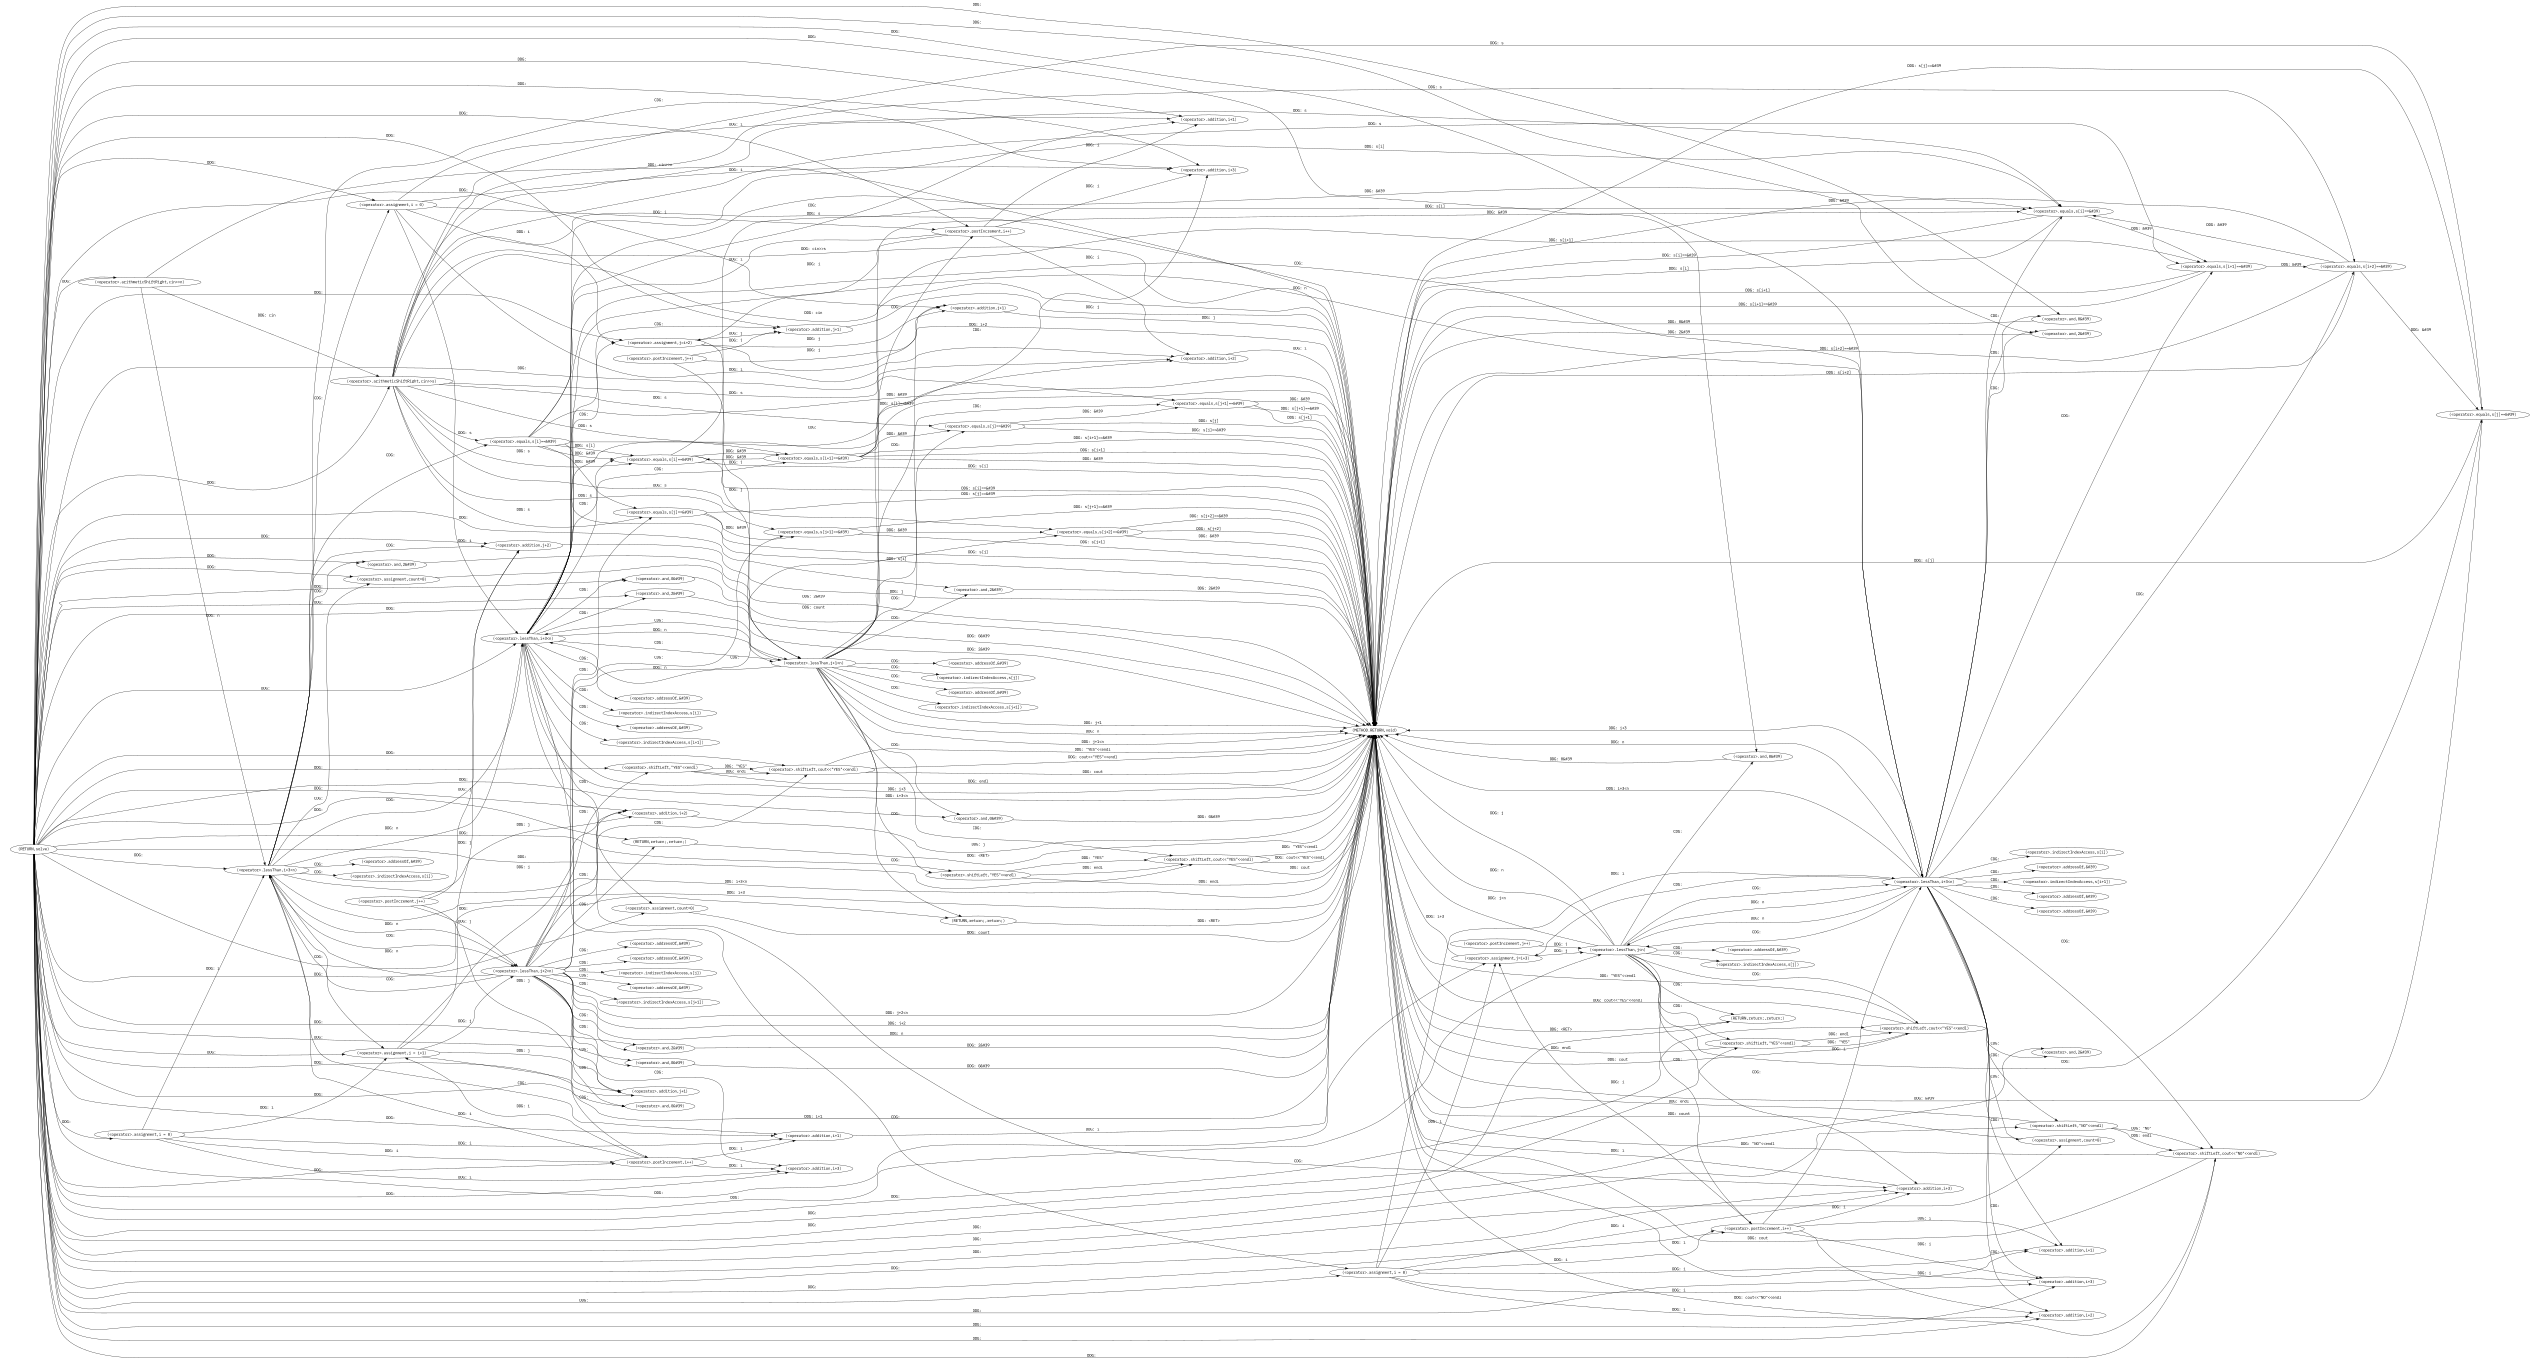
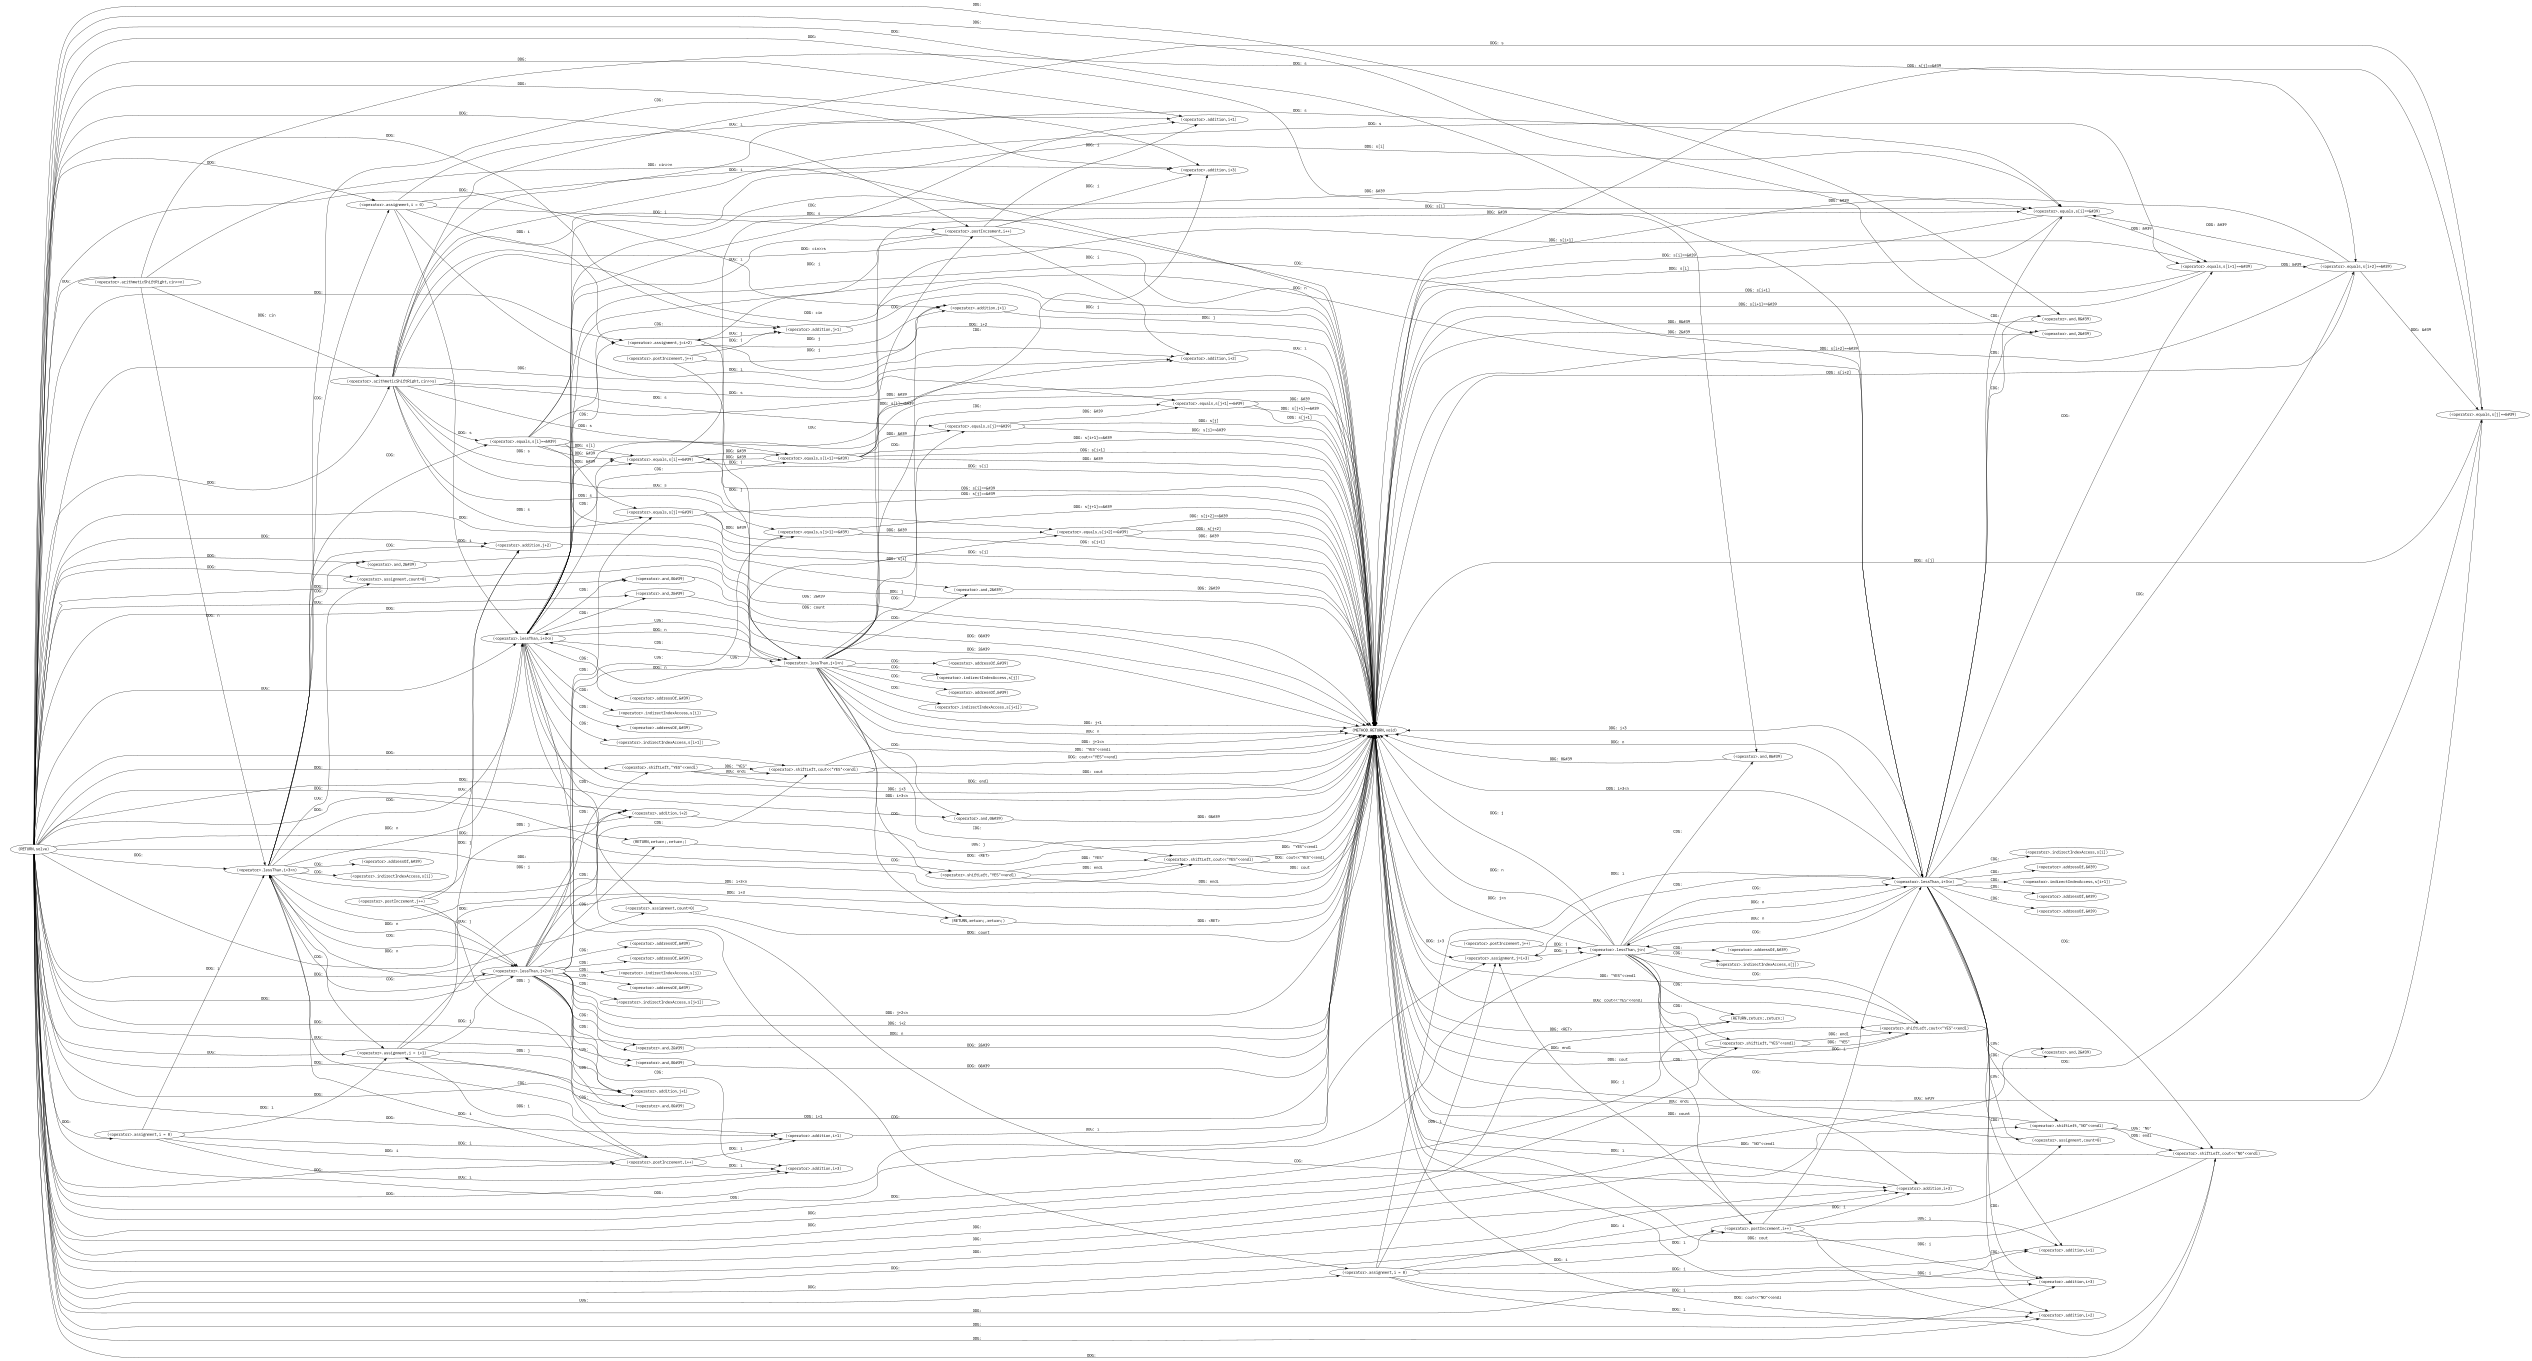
edge "(<operator>.arithmeticShiftRight,cin>>s)" -> "(<operator>.equals,s[i+2]==&#39)": now "(<operator>.arithmeticShiftRight,cin>>n)" -> "(<operator>.equals,s[i+2]==&#39)"
edge "(<operator>.assignment,j=i+3)" -> "(METHOD_RETURN,void)": reversed
edge "(RETURN,solve)" -> "(<operator>.lessThan,j+2<n)": added, label "DDG:"
